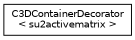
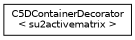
node "C3DContainerDecorator < su2activematrix >": label "C3DContainerDecorator < su2activematrix >" -> "C5DContainerDecorator < su2activematrix >"
